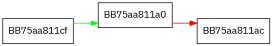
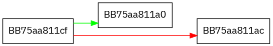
edge "BB75aa811a0" -> "BB75aa811ac": now "BB75aa811cf" -> "BB75aa811ac"
